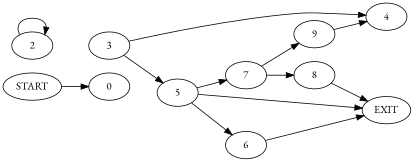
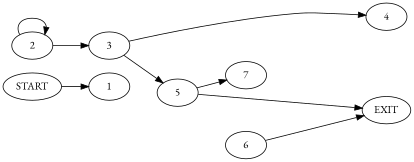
node "9": removed
edge "2" -> "3": added
node "8": removed
node "0": label "0" -> "1"
edge "5" -> "6": removed
